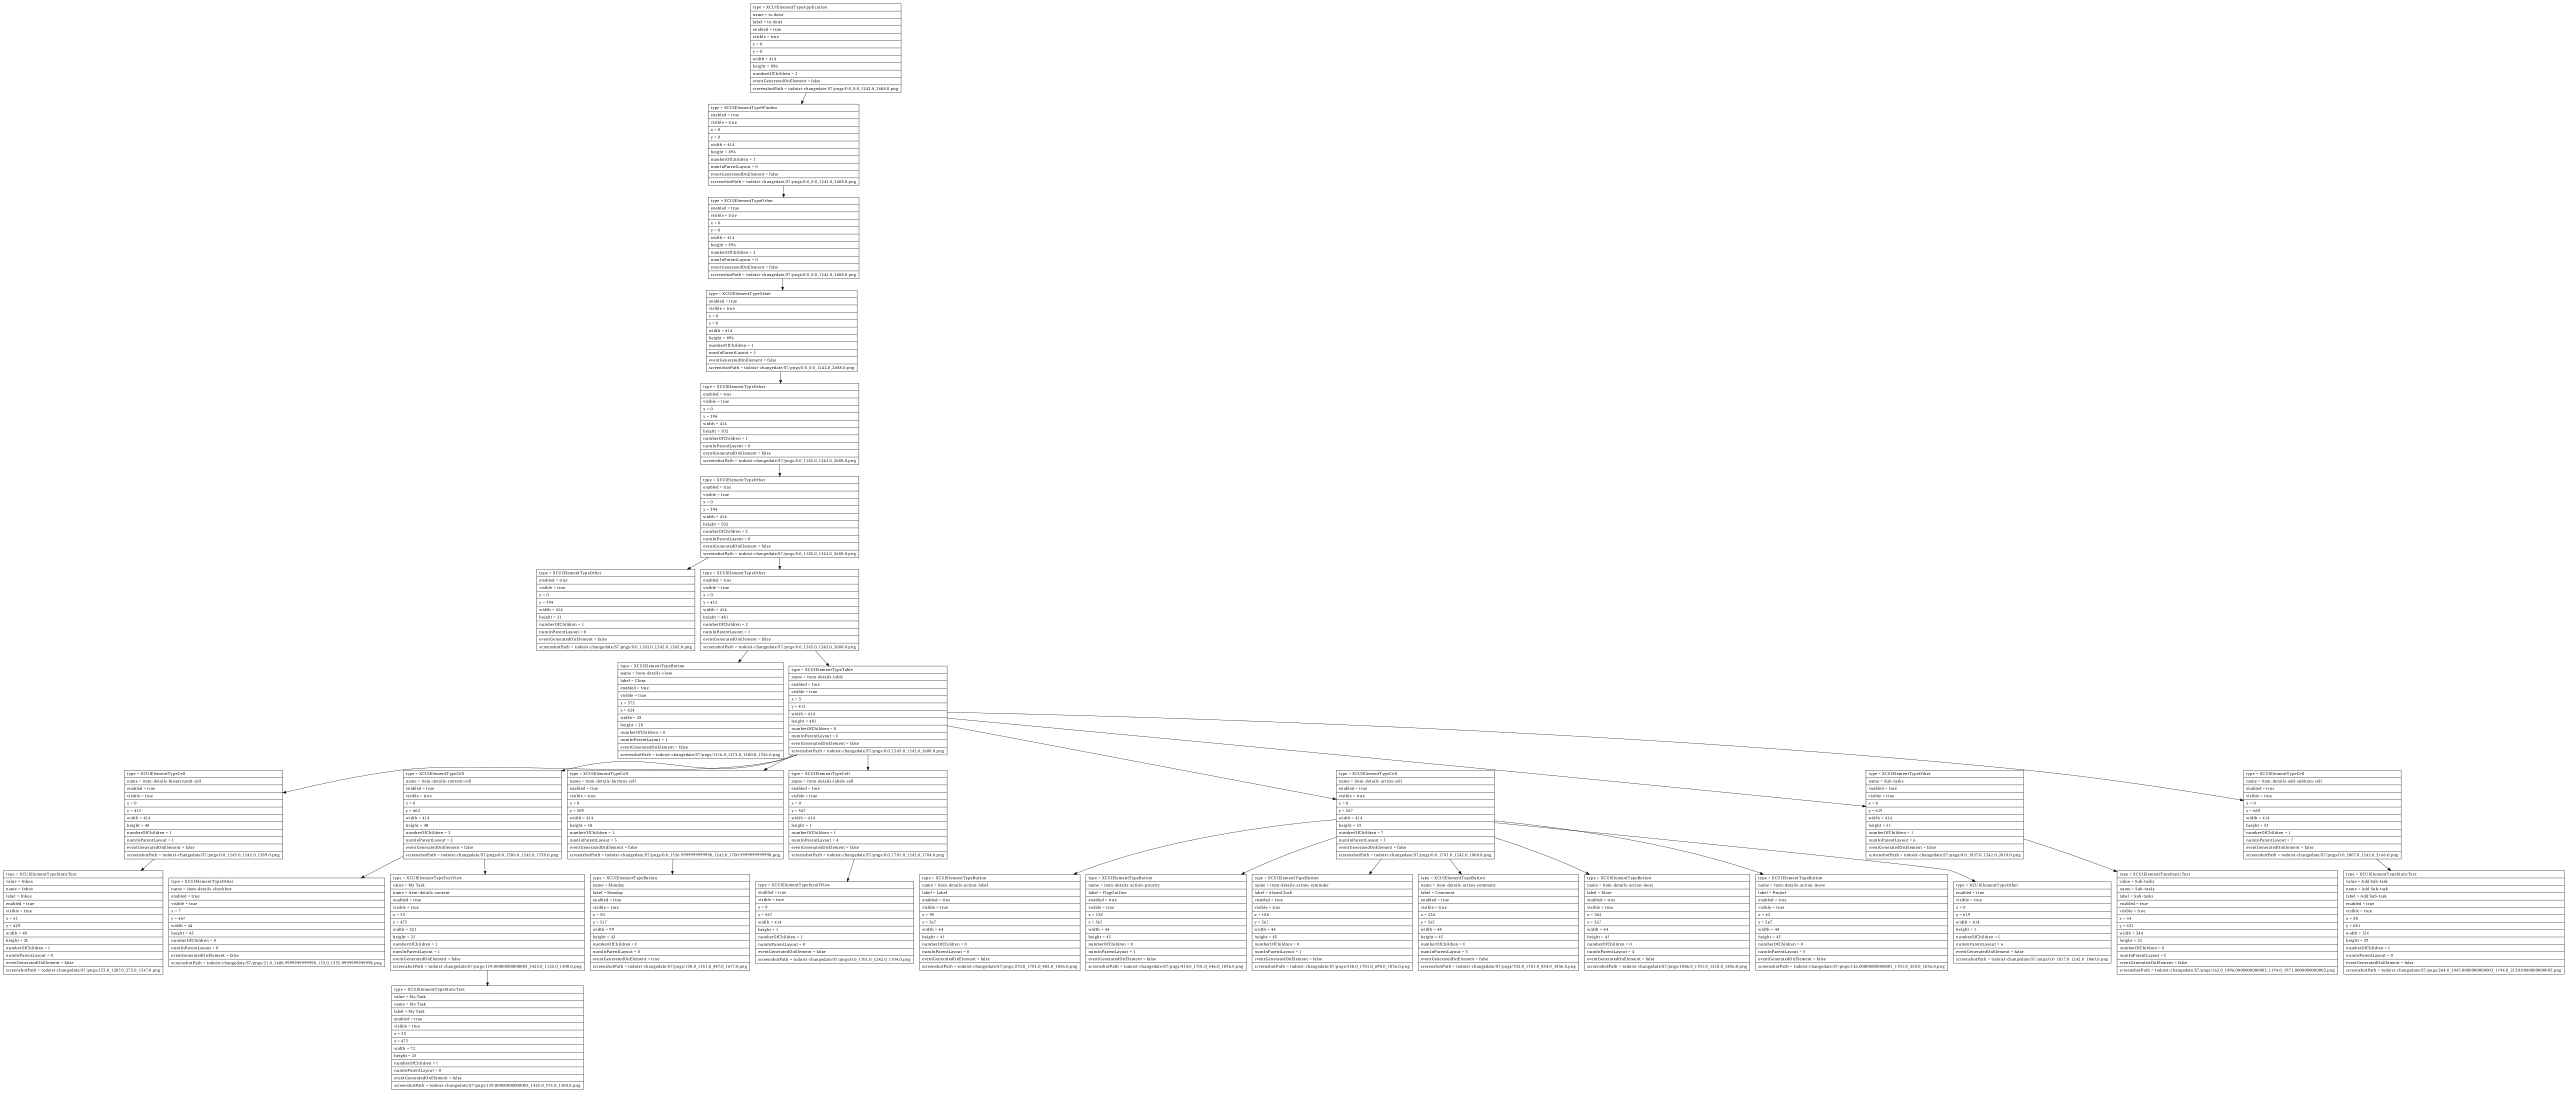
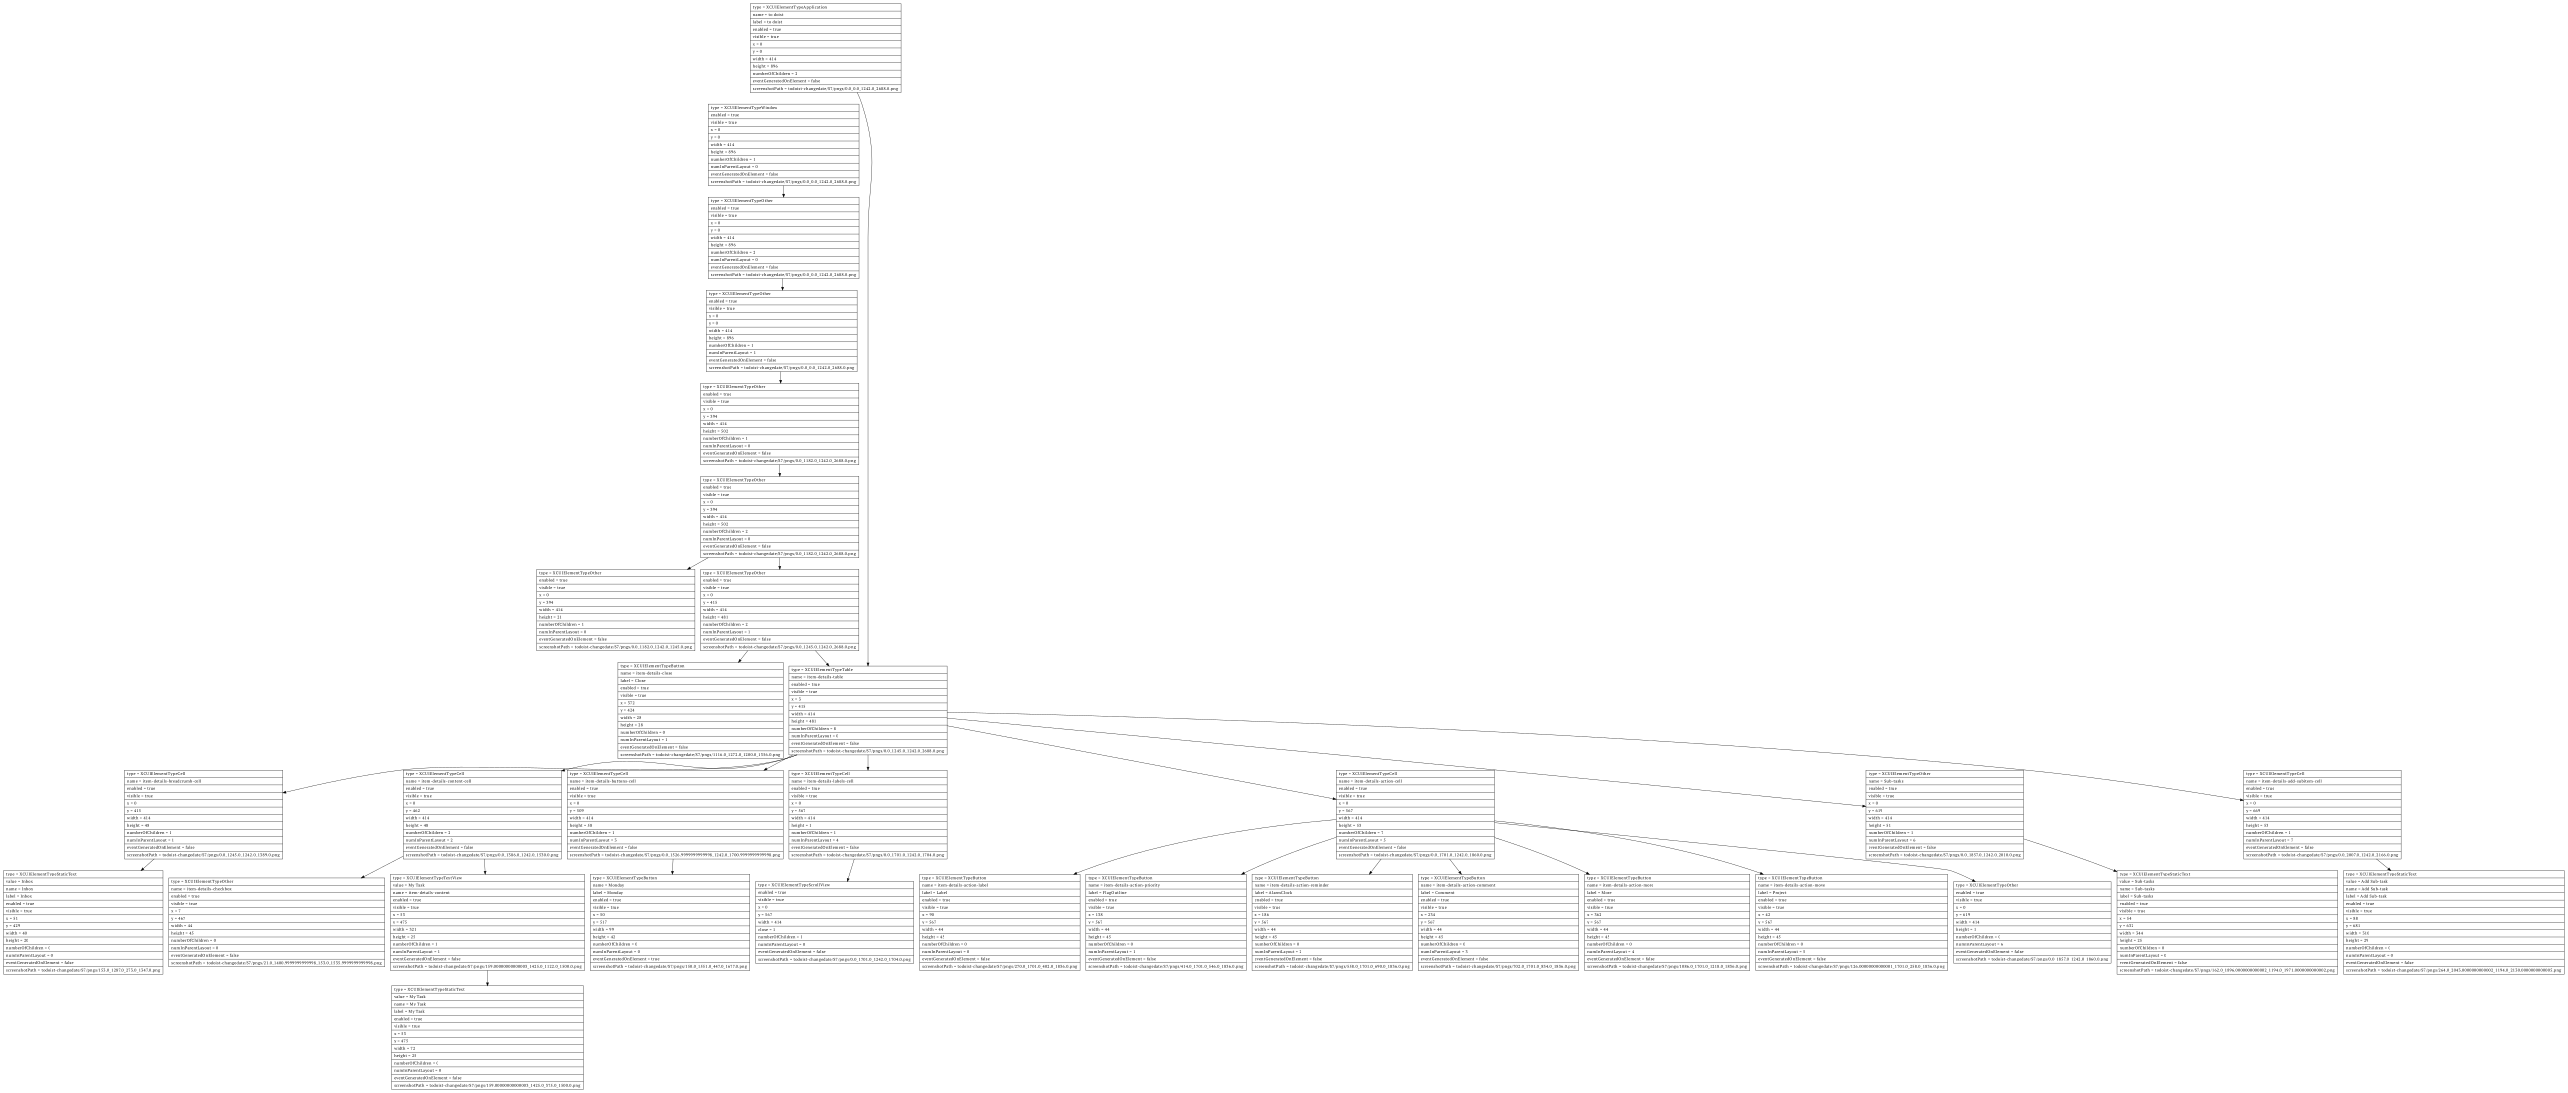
edge "type = XCUIElementTypeApplication" -> "type = XCUIElementTypeWindow": now "type = XCUIElementTypeApplication" -> "type = XCUIElementTypeTable"
node "type = XCUIElementTypeScrollView": text "height = 1" -> "close = 1"
